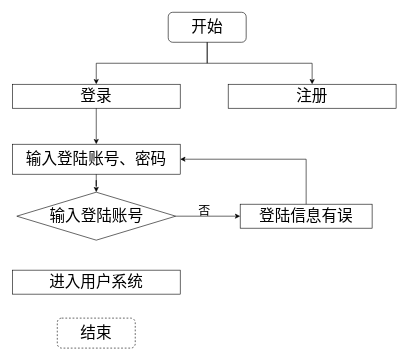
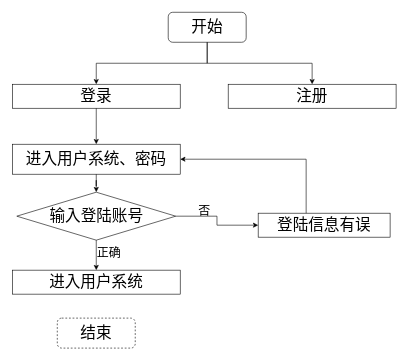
node "输入登陆账号、密码": label "输入登陆账号、密码" -> "进入用户系统、密码"
node "登陆信息有误": moved (306, 216) -> (324, 225)
edge "输入登陆账号" -> "进入用户系统": added, label "正确"
